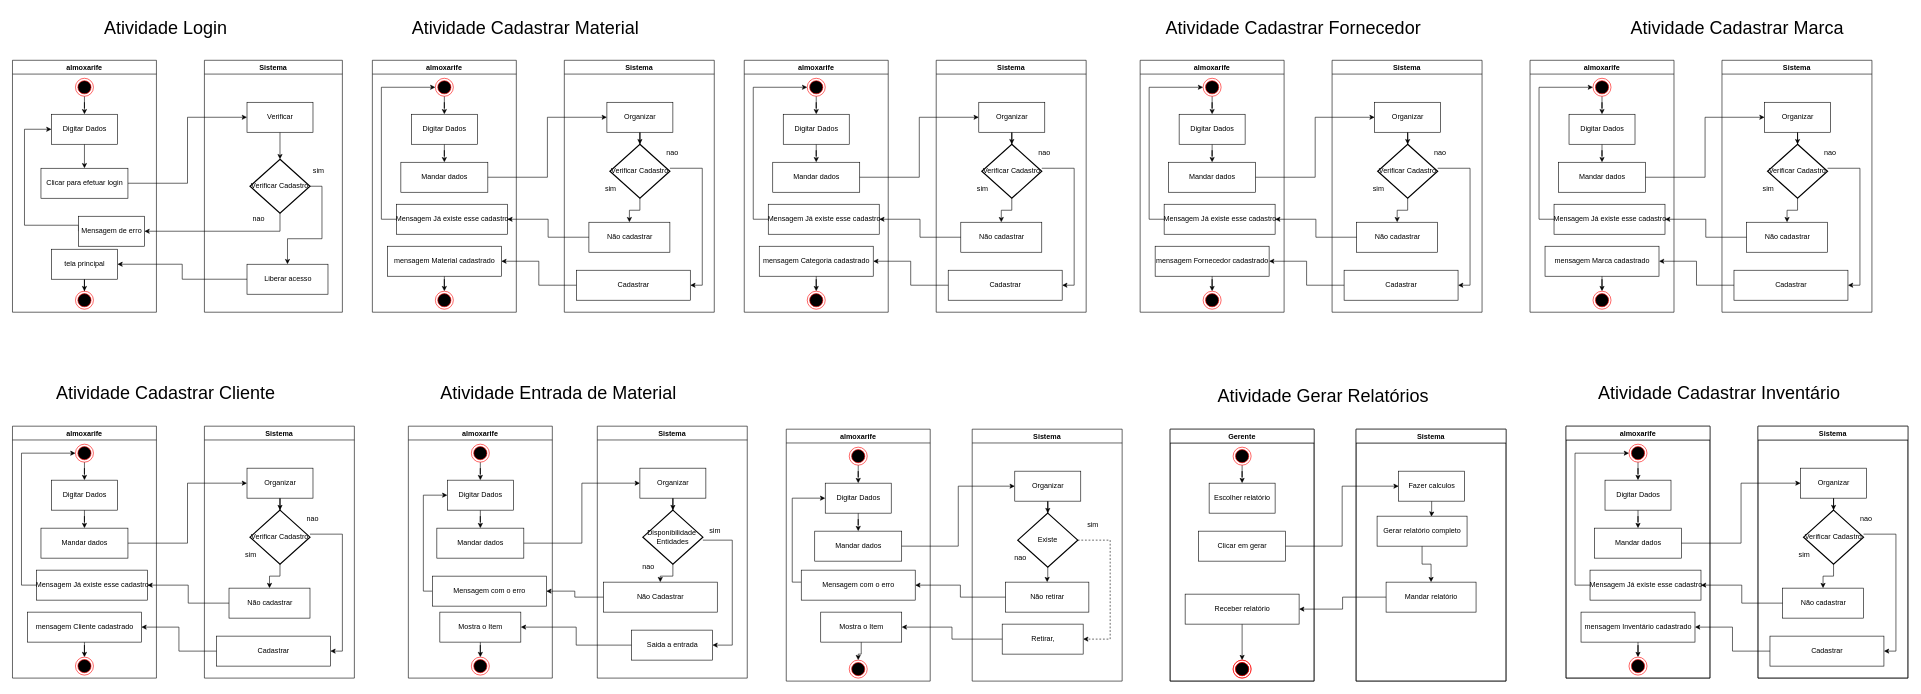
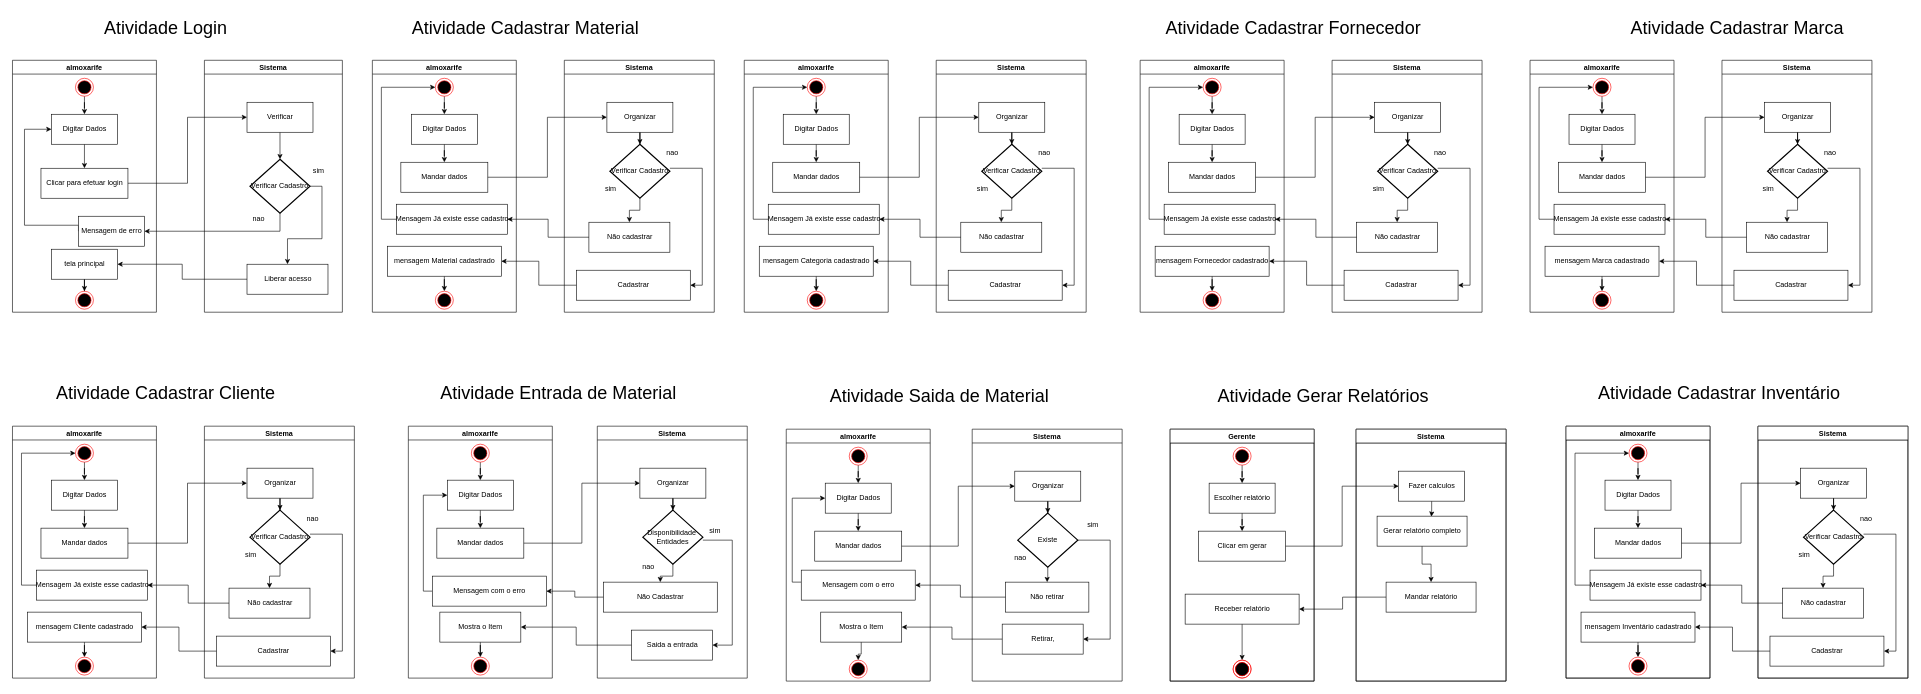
node "Atividade Saida de Material": added
edge "Escolher relatório" -> "Clicar em gerar": added
edge "Existe" -> "Retirar,": style dashed -> solid
